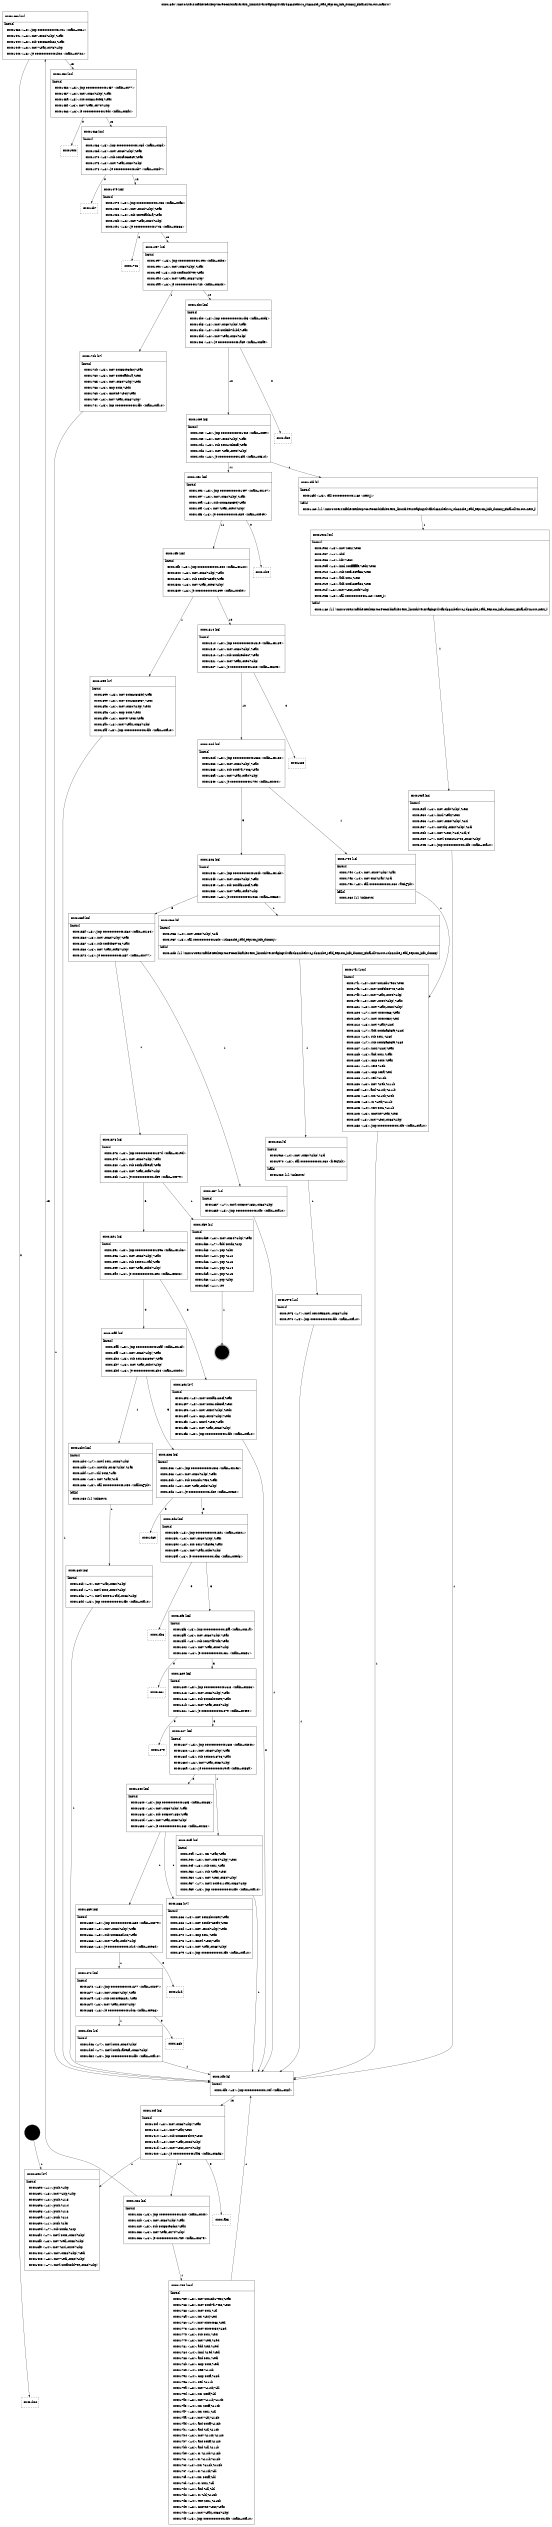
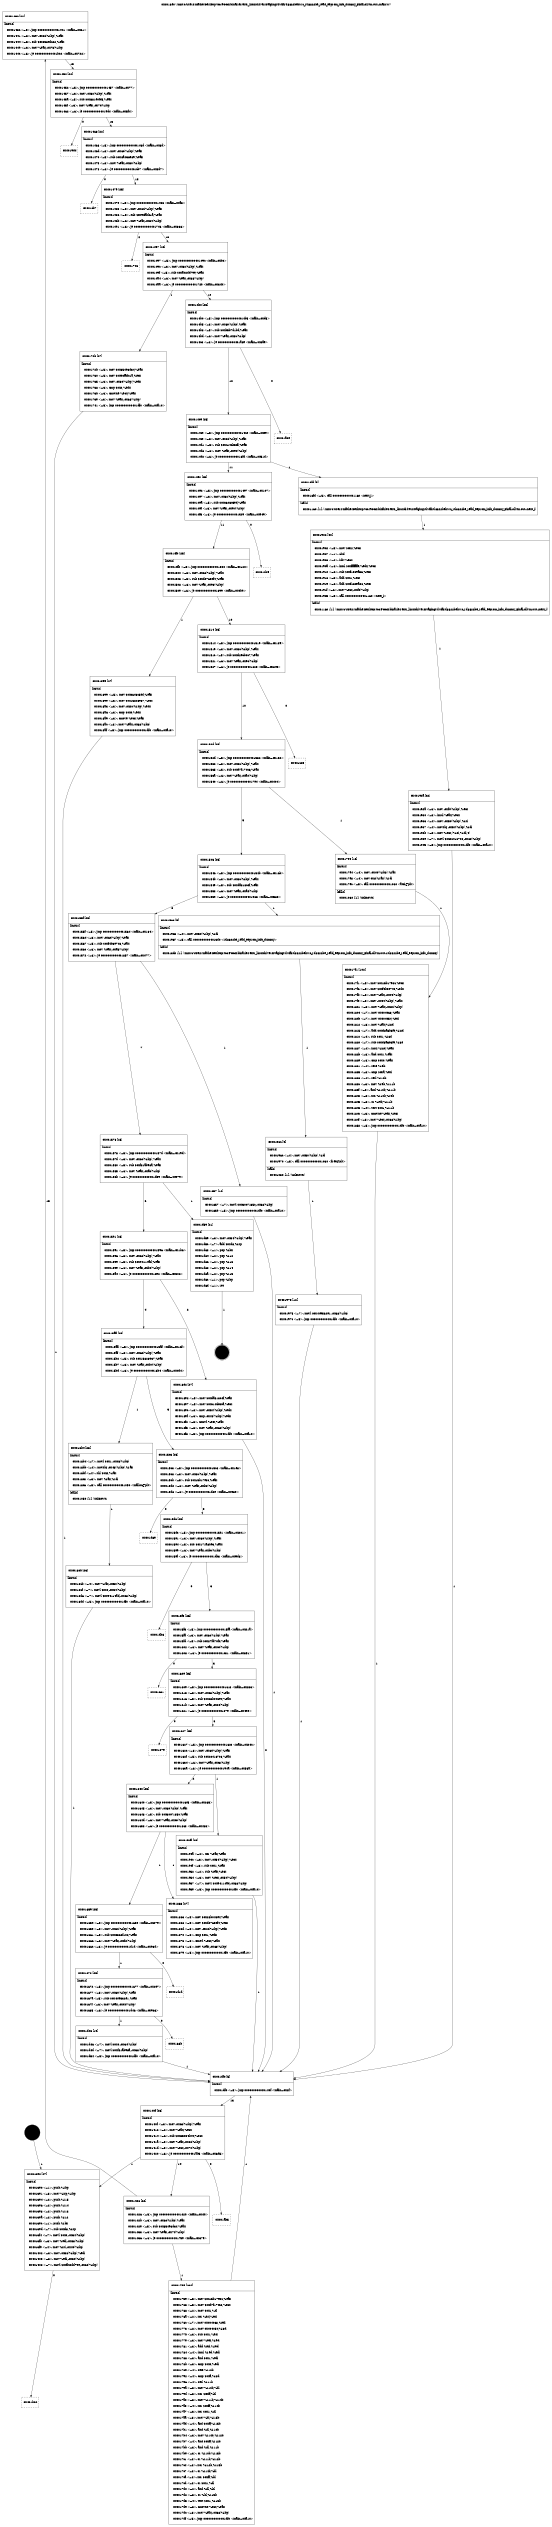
edge "0x40143c [22]" -> "0x401b02": now "0x4013e0 [47]" -> "0x401b02"
